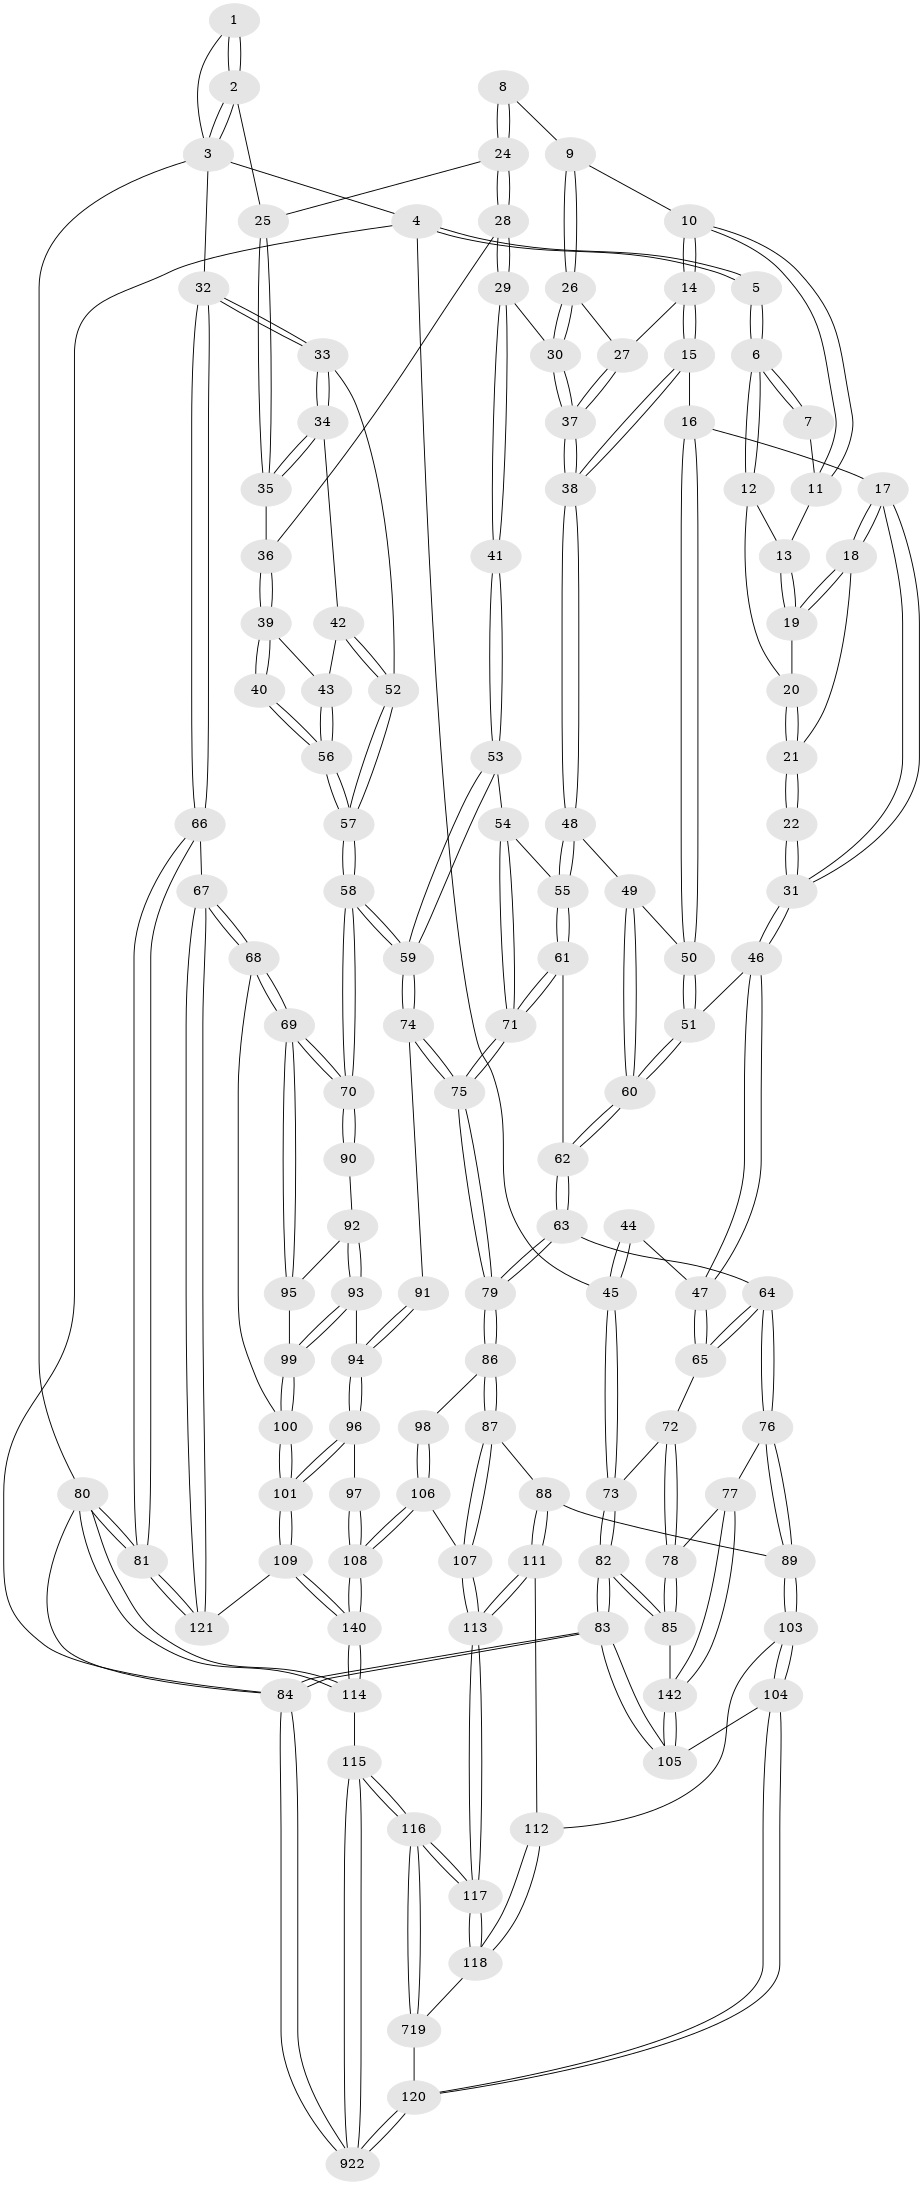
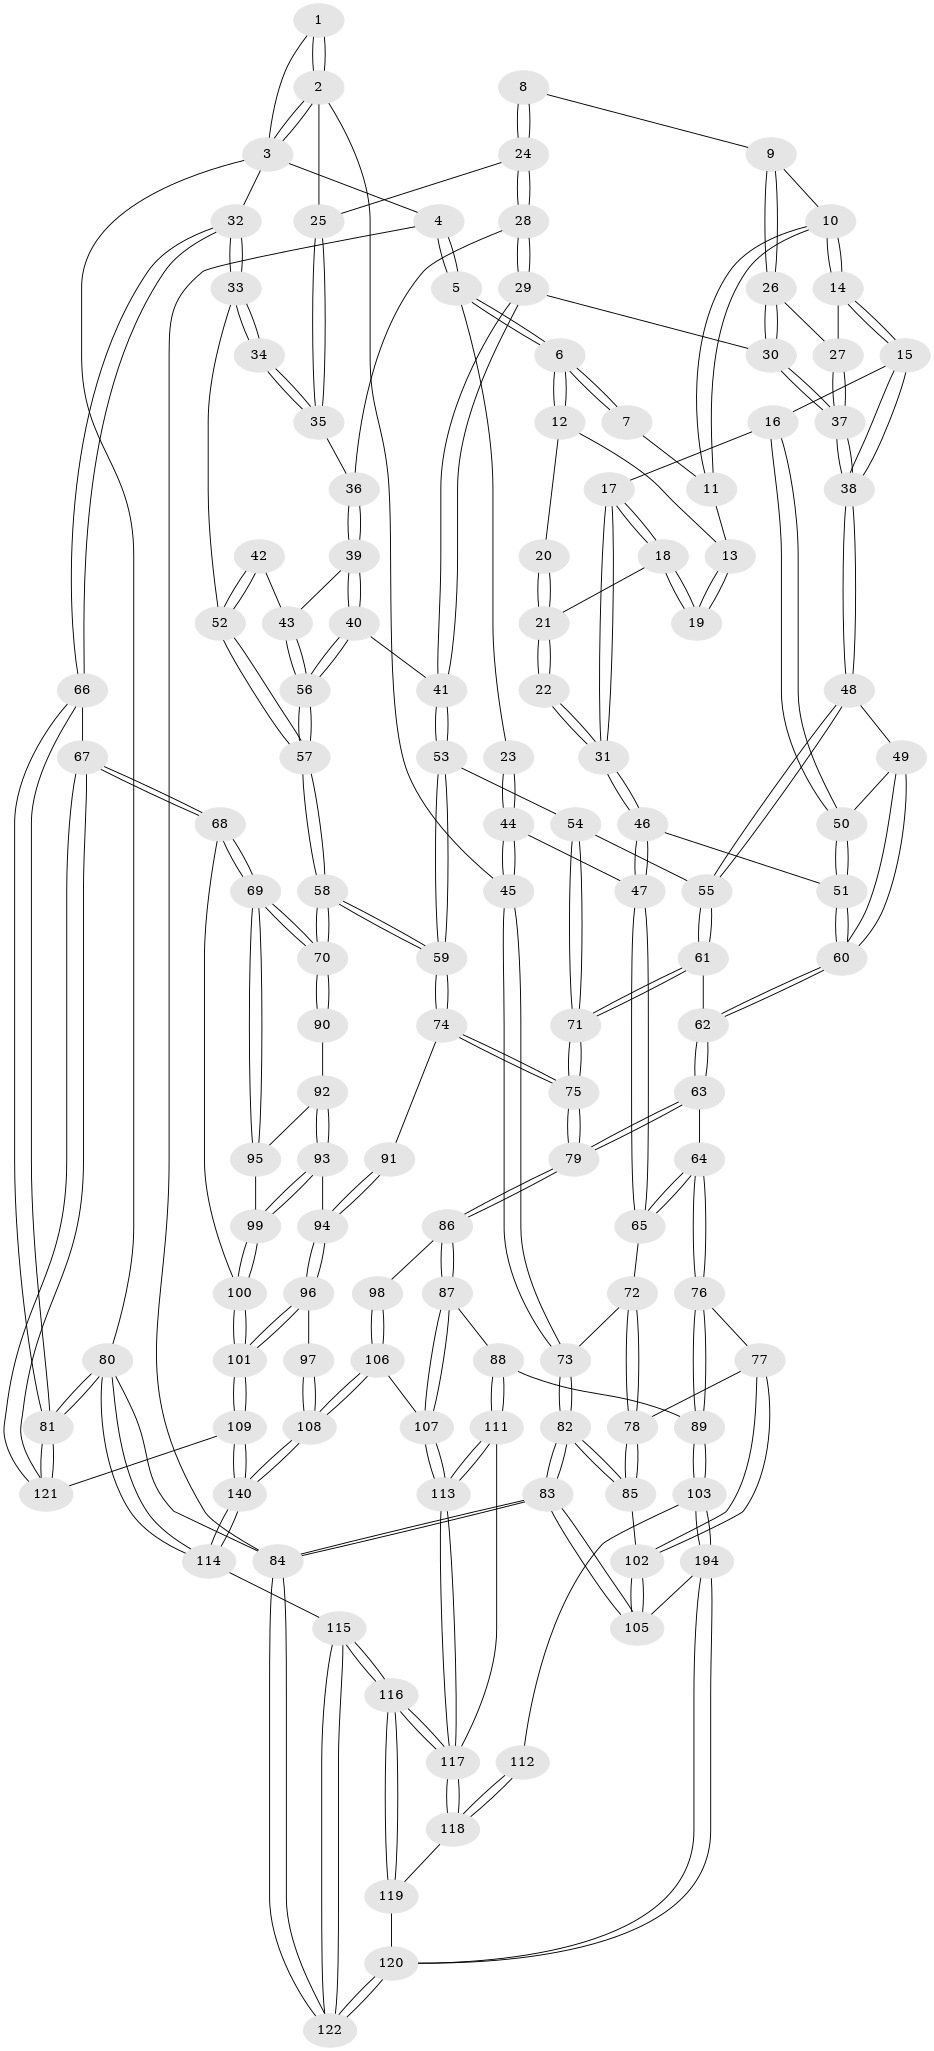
edge "34" -- "42": removed
edge "40" -- "41": added
edge "19" -- "20": removed
node "23": added
edge "4" -- "45": now "2" -- "45"
edge "111" -- "112": now "111" -- "117"
node "142": label "142" -> "102"
node "104": label "104" -> "194"
node "719": label "719" -> "119"
node "922": label "922" -> "122"
